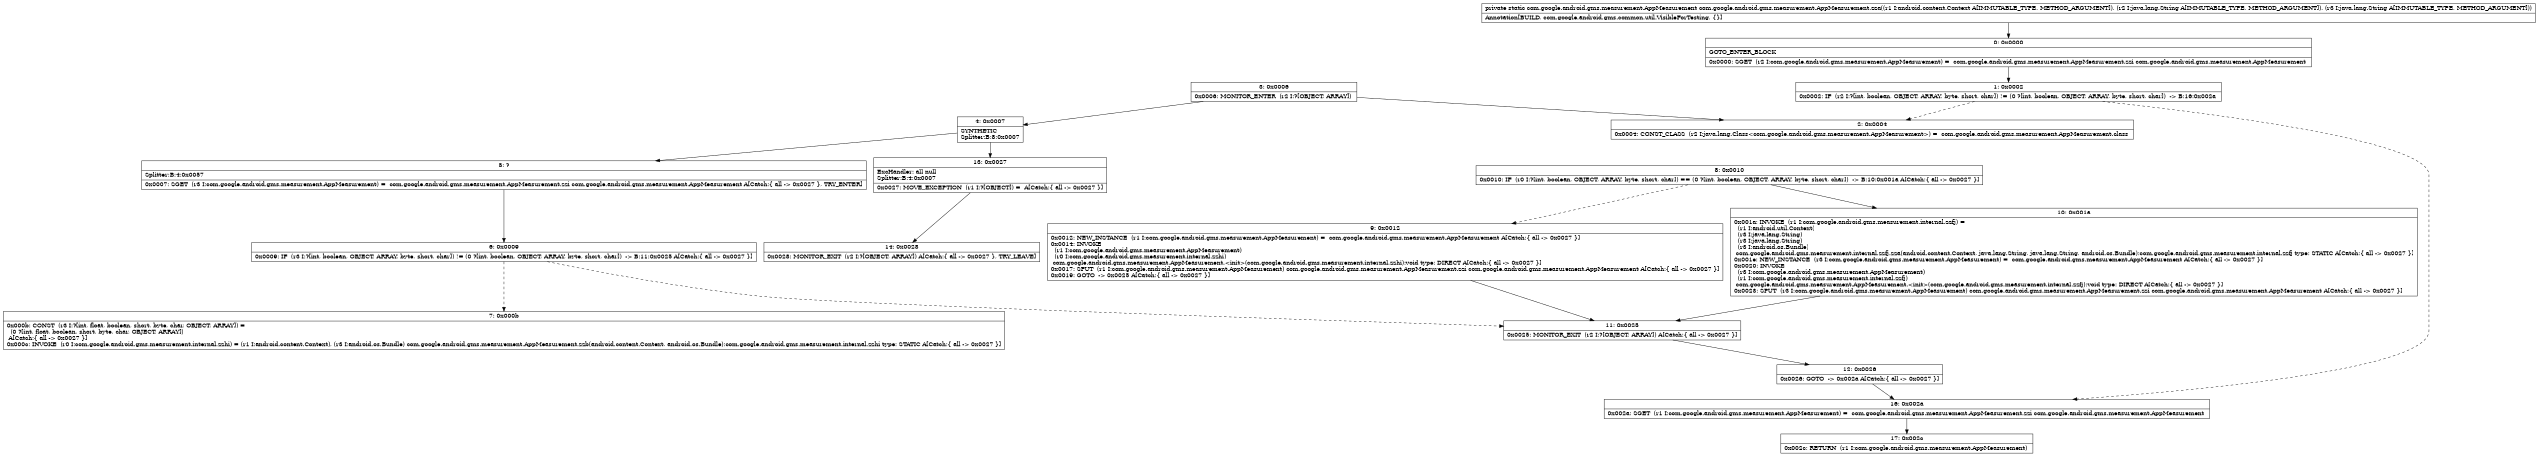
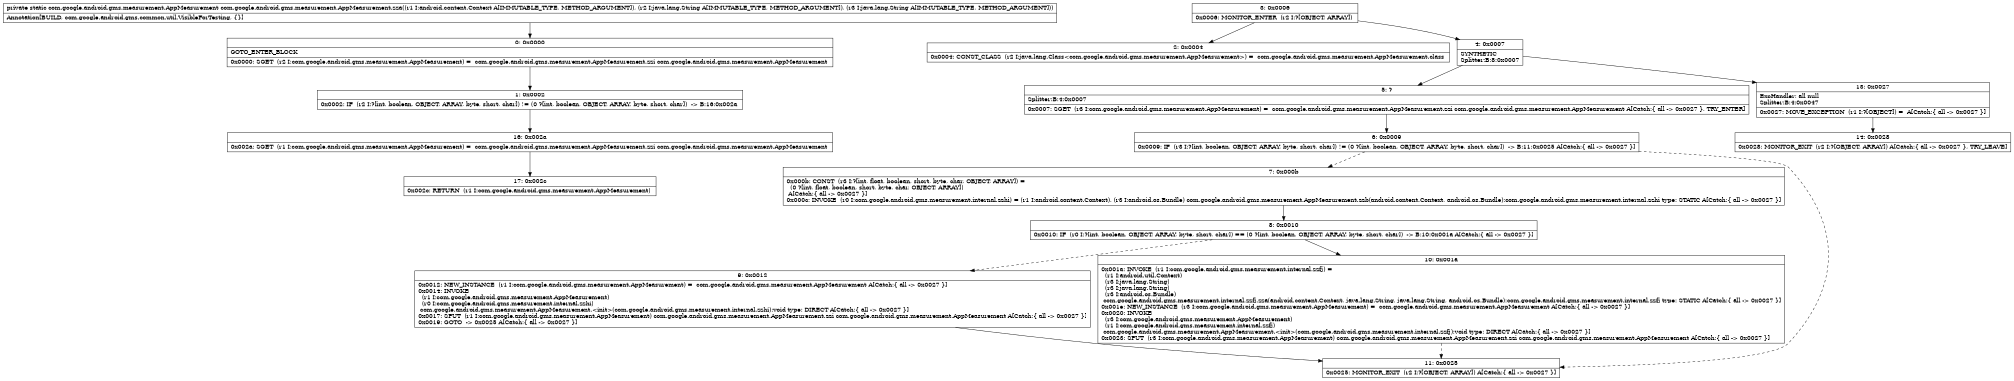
edge "1: 0x0002" -> "2: 0x0004": removed
node "5: ?": text "Splitter:B:4:0x0057" -> "Splitter:B:4:0x0007"
node "13: 0x0027": text "Splitter:B:4:0x0007" -> "Splitter:B:4:0x0047"
edge "7: 0x000b" -> "8: 0x0010": added
edge "1: 0x0002" -> "16: 0x002a": style dashed -> solid
edge "10: 0x001a" -> "11: 0x0025": style solid -> dashed
node "12: 0x0026": removed
